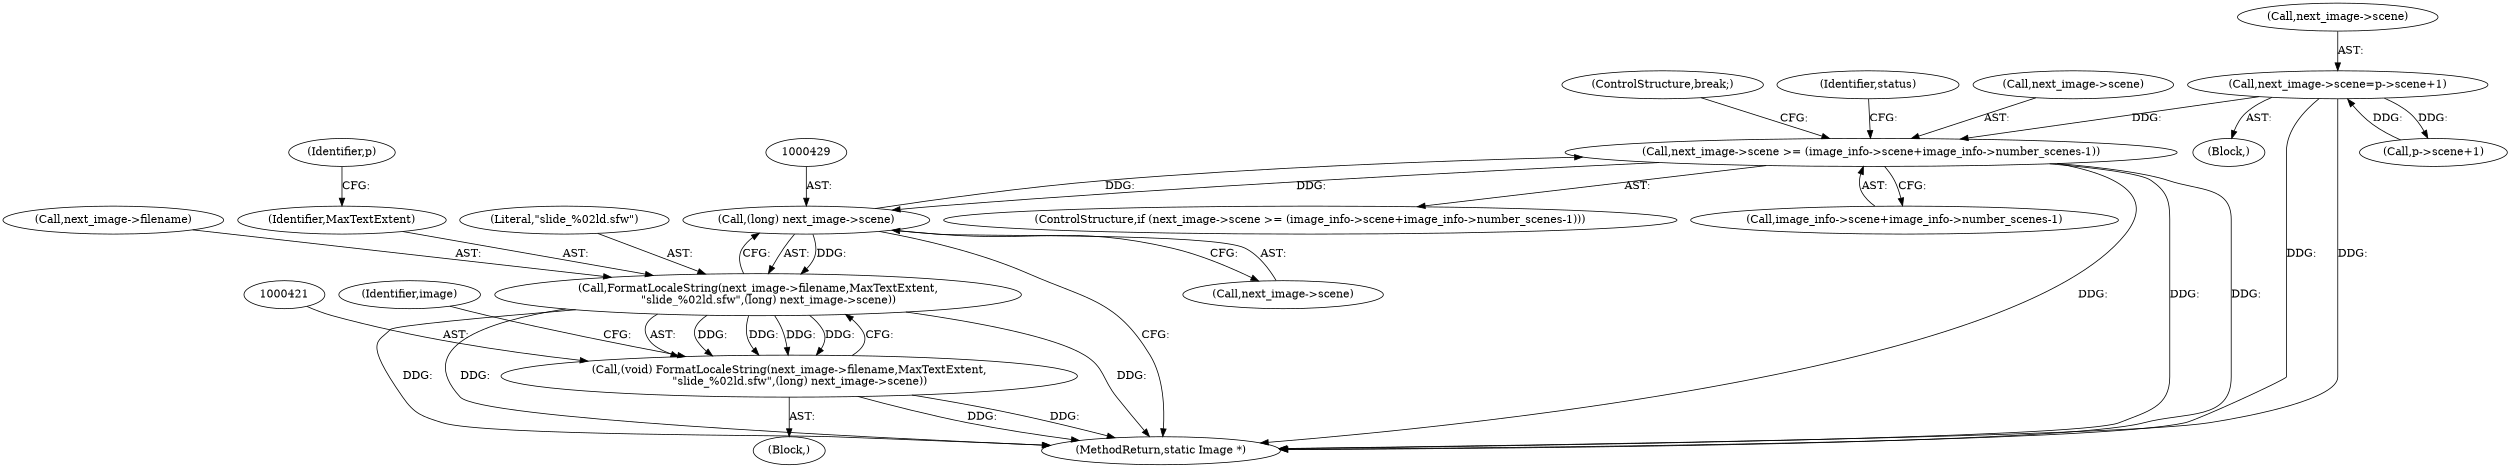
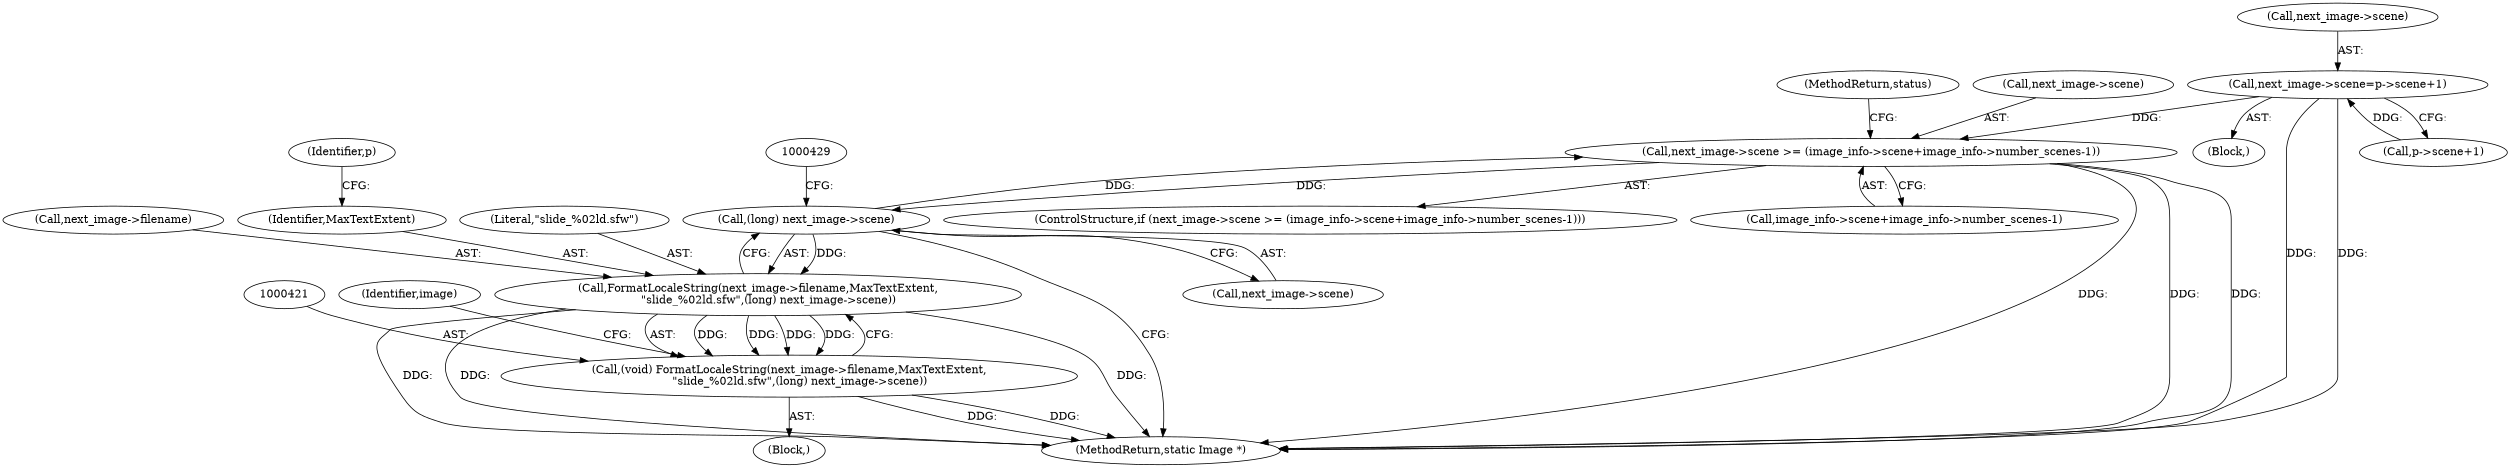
node "(ControlStructure,break;)": removed
node "(Identifier,status)": label "(Identifier,status)" -> "(MethodReturn,status)"
edge "(Call,next_image->scene=p->scene+1)" -> "(Call,p->scene+1)": label "DDG: " -> "CFG: "
edge "1000429" -> "(Call,(long) next_image->scene)": label "AST: " -> "CFG: "
